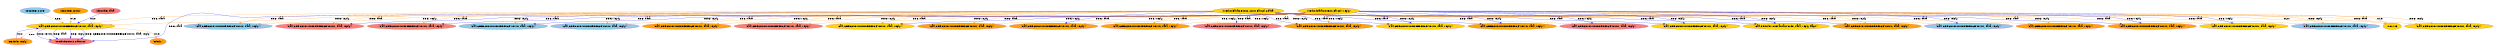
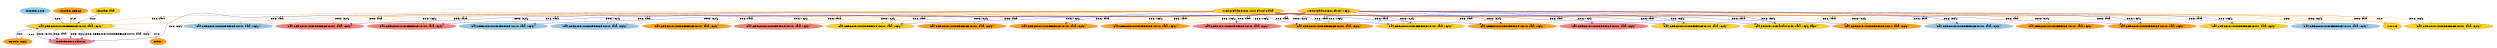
node "(Identifier,IOMX)": label "(Identifier,IOMX)" -> "(Identifier,CHECK)"
node "(Identifier,data)": fillcolor salmon -> gold
edge "(MethodParameterIn,const Parcel &data)" -> "1000103": label "AST: " -> "CFG: "
edge "(MethodParameterIn,const Parcel &data)" -> "(MethodReturn,status_t)": label "DDG: data" -> "DDG: reply"
